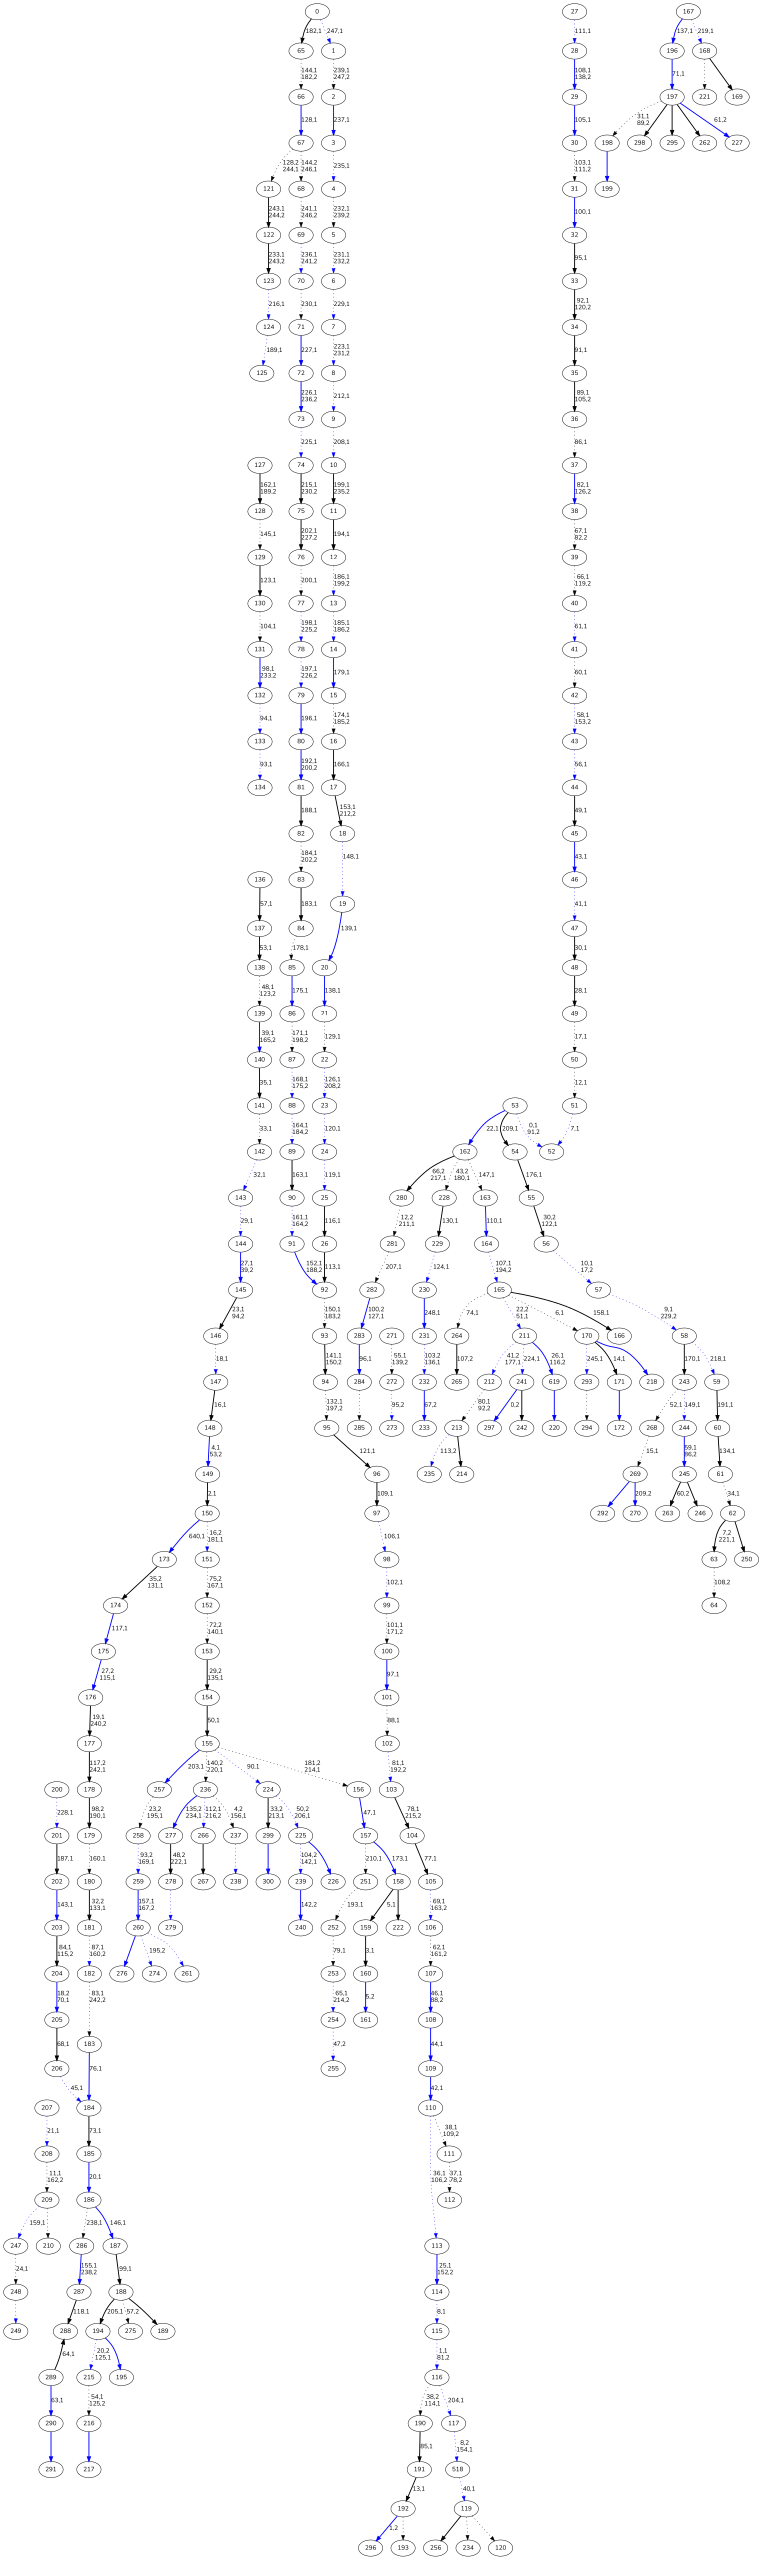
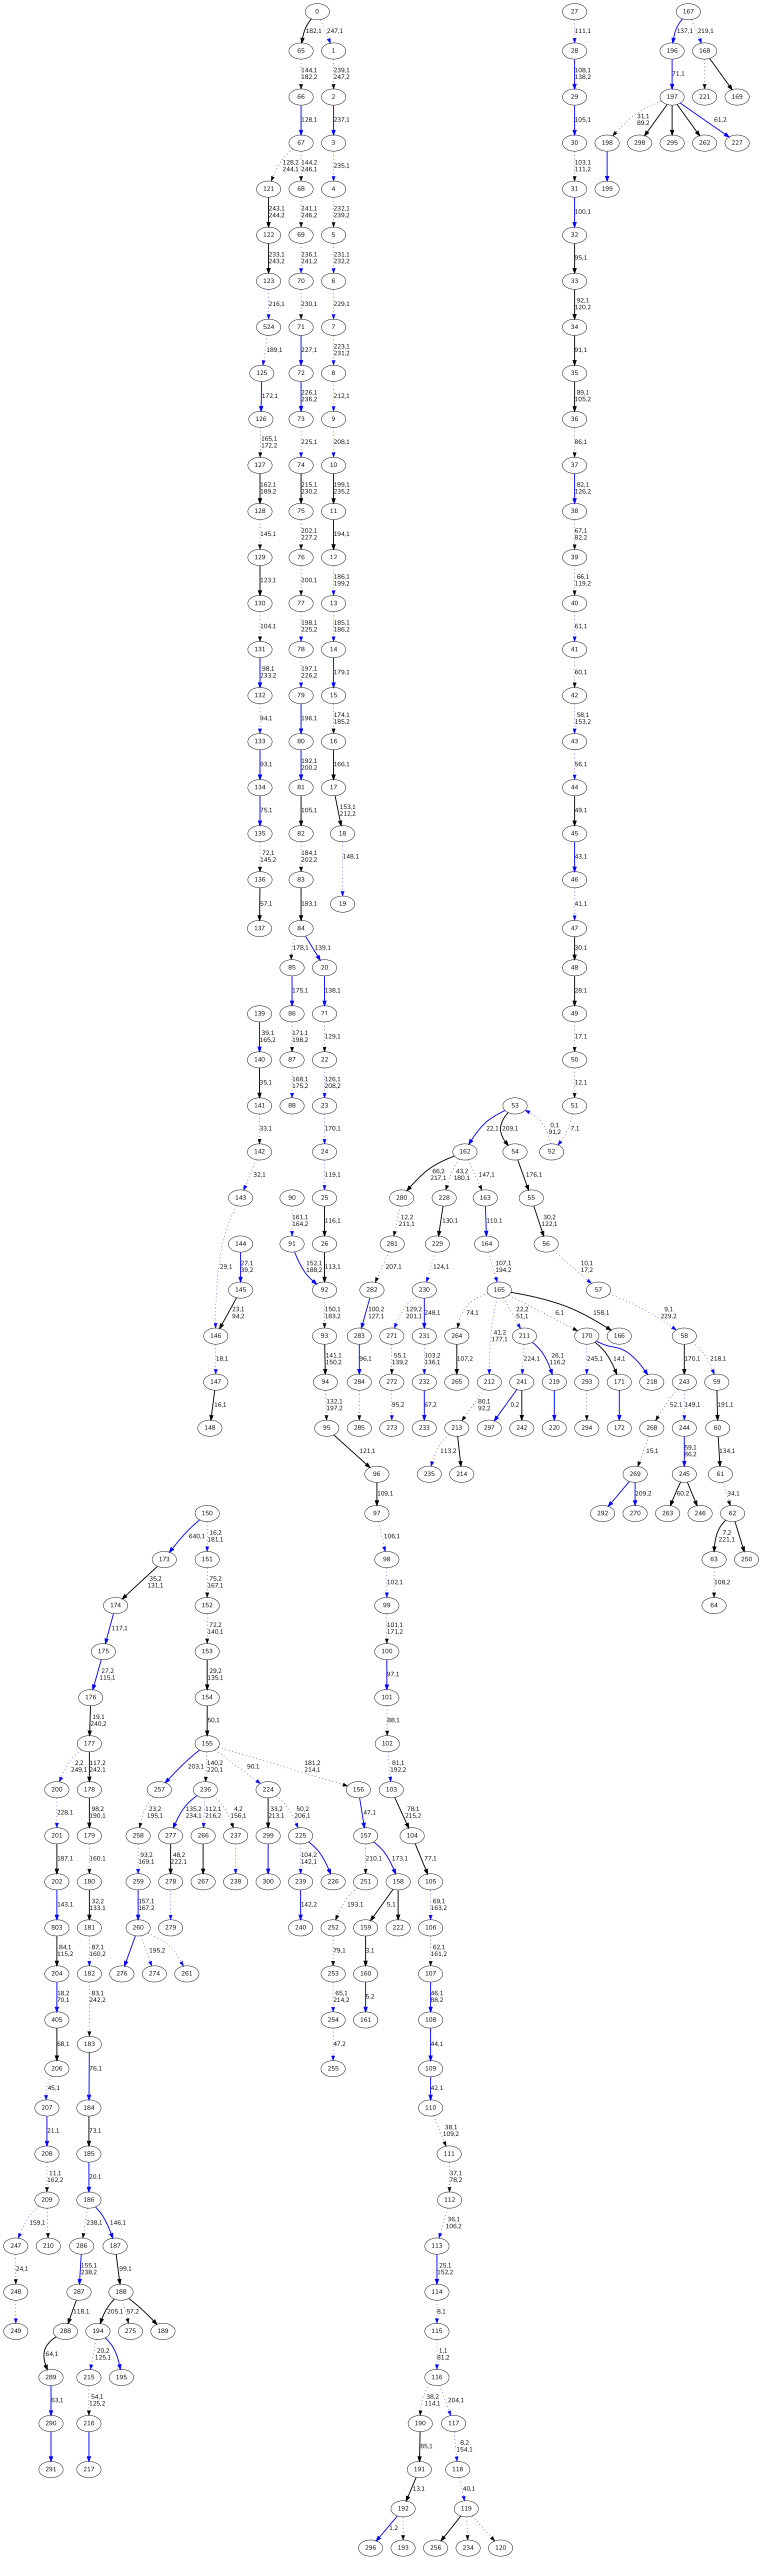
node "124": label "124" -> "524"
node "126": added
edge "75" -> "76": style bold -> dotted
edge "133" -> "134": style dotted -> bold
edge "81" -> "82": label "188,1" -> "105,1"
node "135": added
edge "19" -> "20": now "84" -> "20"
node "138": removed
edge "23" -> "24": label "120,1" -> "170,1"
edge "53" -> "52": reversed
node "89": removed
edge "143" -> "144": now "143" -> "146"
edge "230" -> "271": added, label "129,2 201,1"
edge "211" -> "212": now "165" -> "212"
node "619": label "619" -> "219"
node "149": removed
edge "177" -> "200": added, label "2,2 249,1"
node "203": label "203" -> "803"
node "205": label "205" -> "405"
edge "206" -> "184": now "206" -> "207"
edge "207" -> "208": style dotted -> bold
edge "110" -> "113": now "112" -> "113"
edge "289" -> "288": reversed
node "518": label "518" -> "118"
